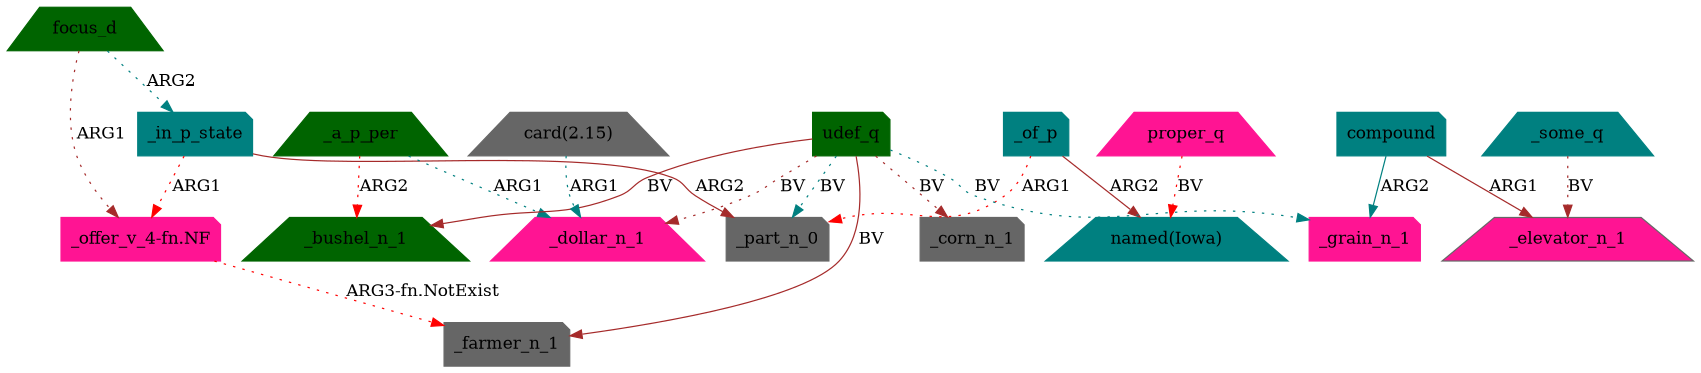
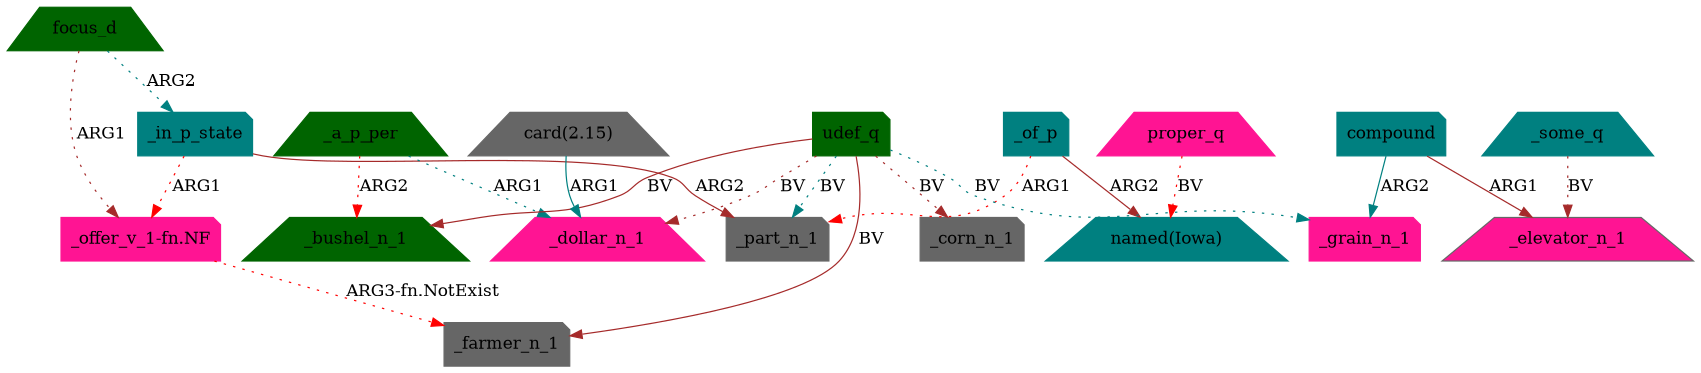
edge "card(2.15)" -> "_dollar_n_1": style dotted -> solid
node "_offer_v_4-fn.NF": label "_offer_v_4-fn.NF" -> "_offer_v_1-fn.NF"
node "_part_n_0": label "_part_n_0" -> "_part_n_1"
